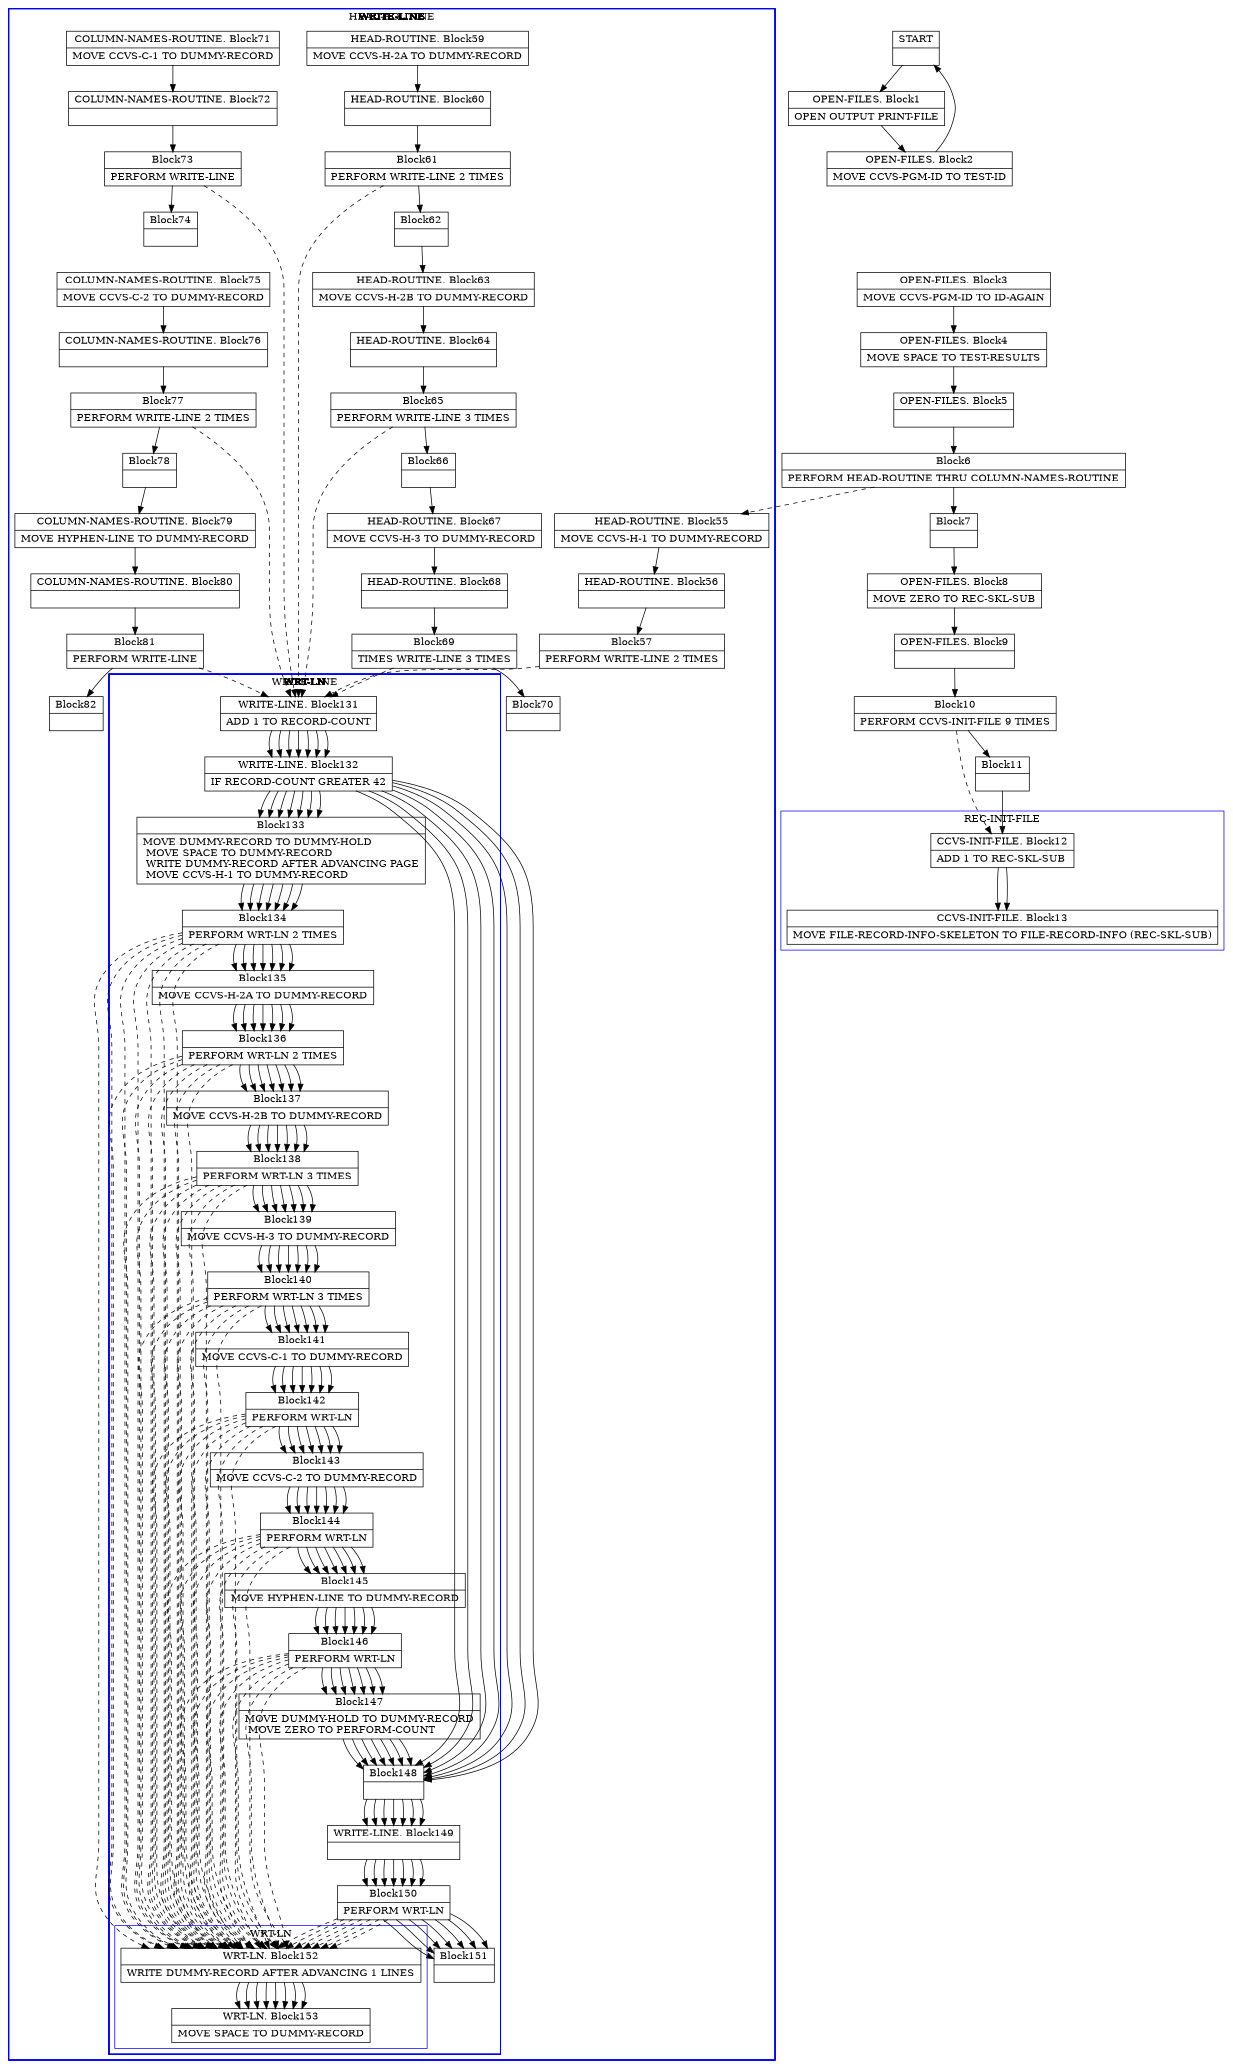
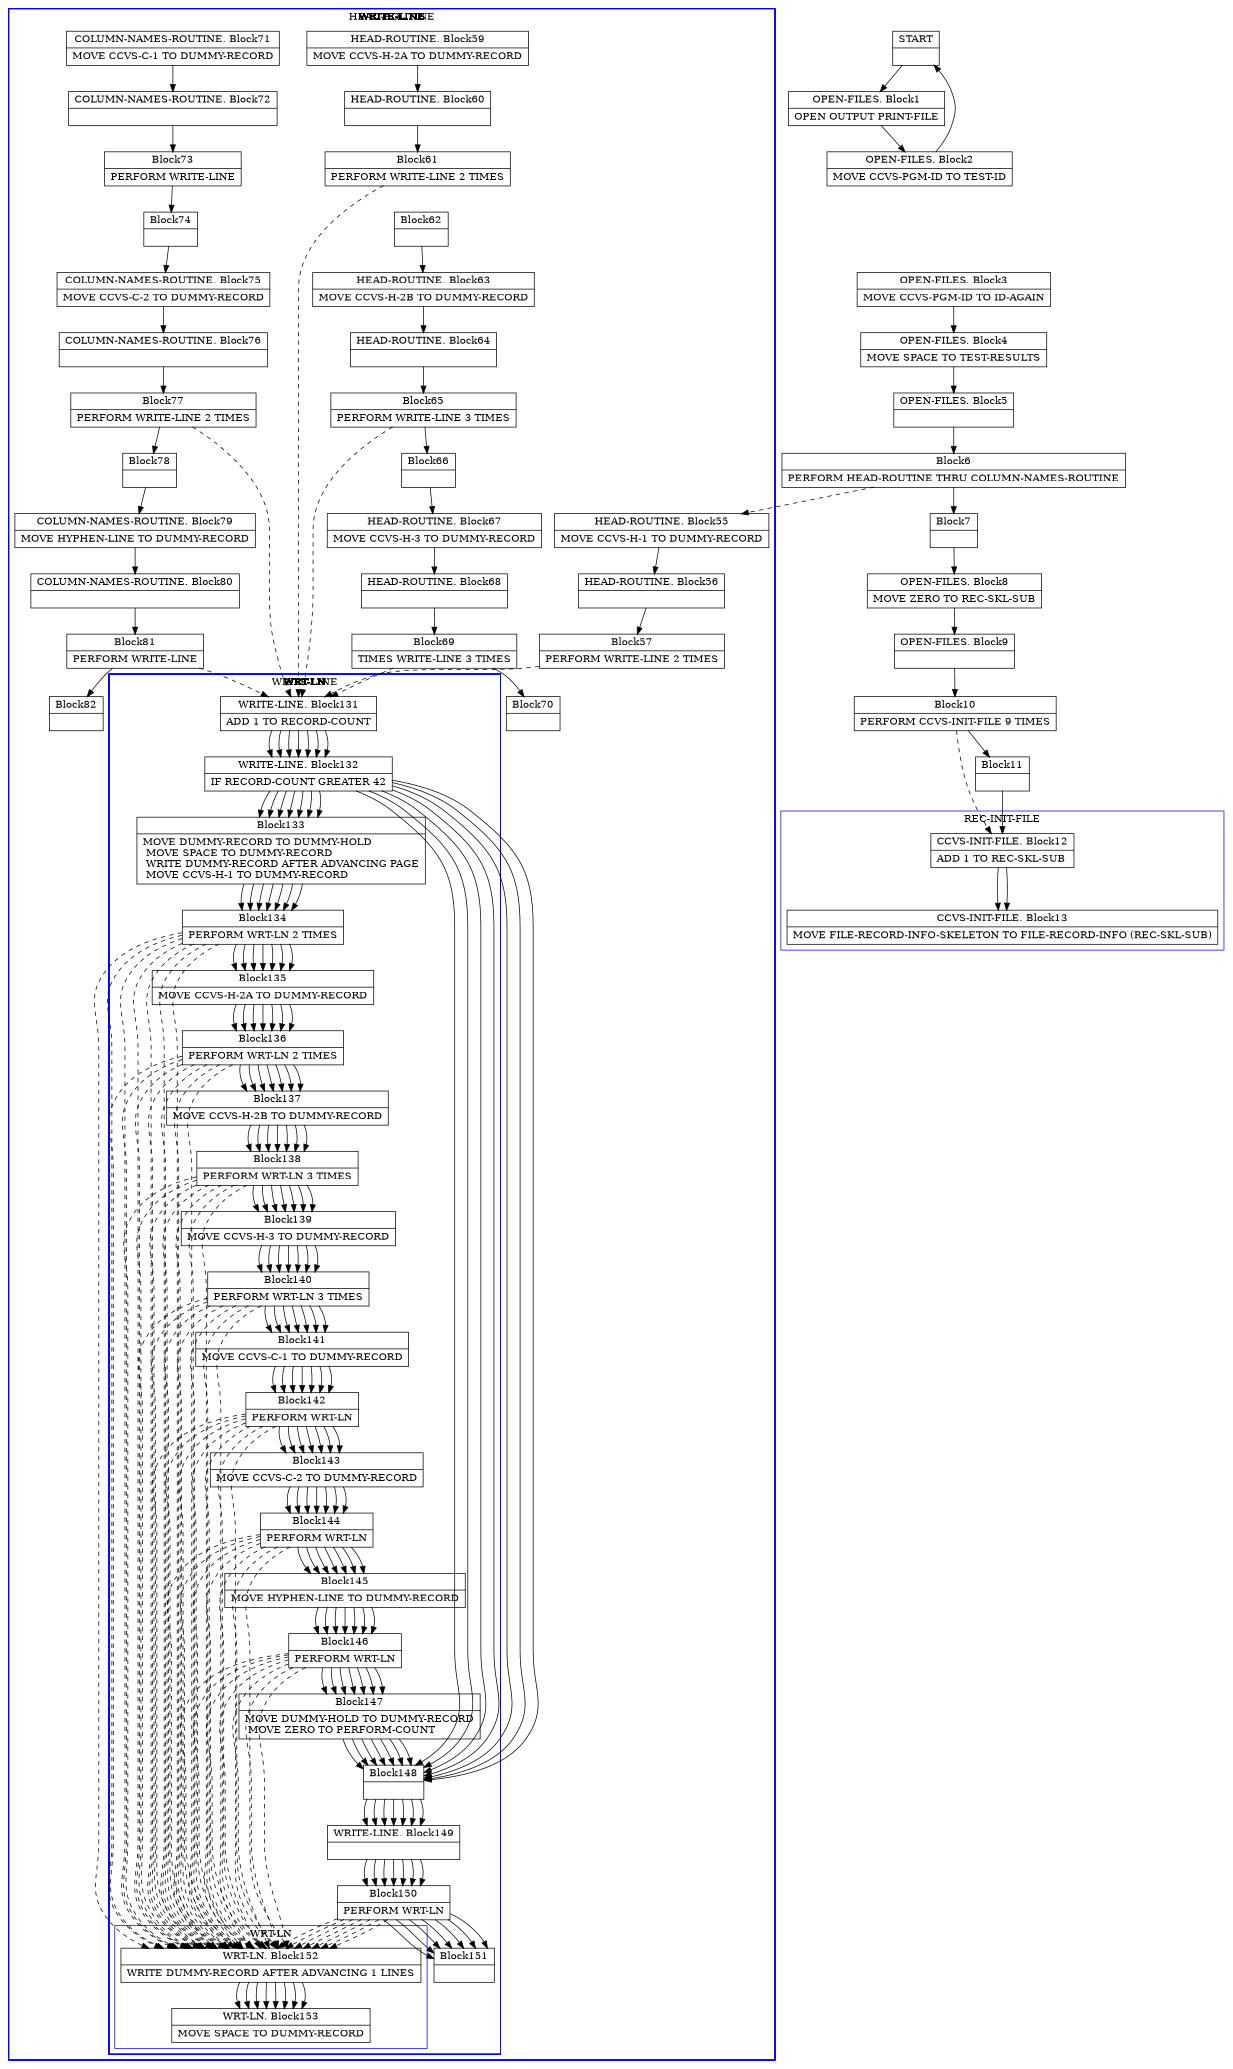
edge "Block61" -> "Block62": removed
edge "Block74" -> "COLUMN-NAMES-ROUTINE. Block75": added
edge "Block73" -> "WRITE-LINE. Block131": removed
